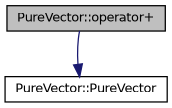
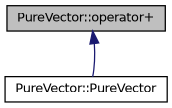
edge "PureVector::operator+" -> "PureVector::PureVector": reversed
